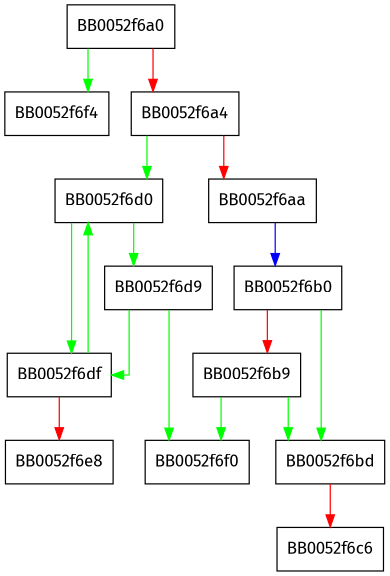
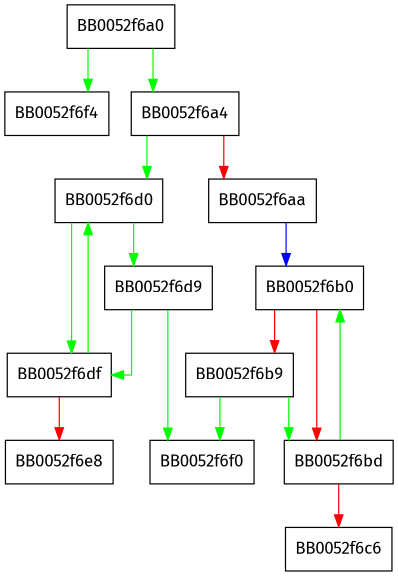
edge "BB0052f6a0" -> "BB0052f6a4": color red -> green
edge "BB0052f6b0" -> "BB0052f6bd": color green -> red
edge "BB0052f6bd" -> "BB0052f6b0": added
